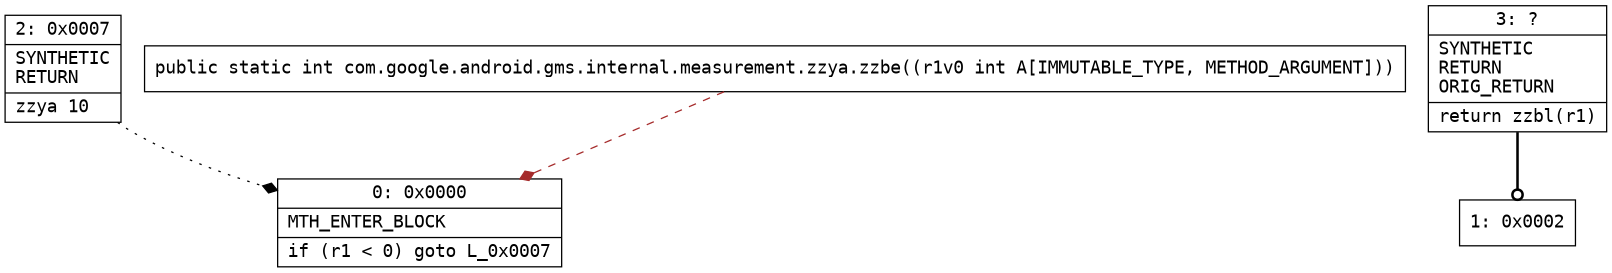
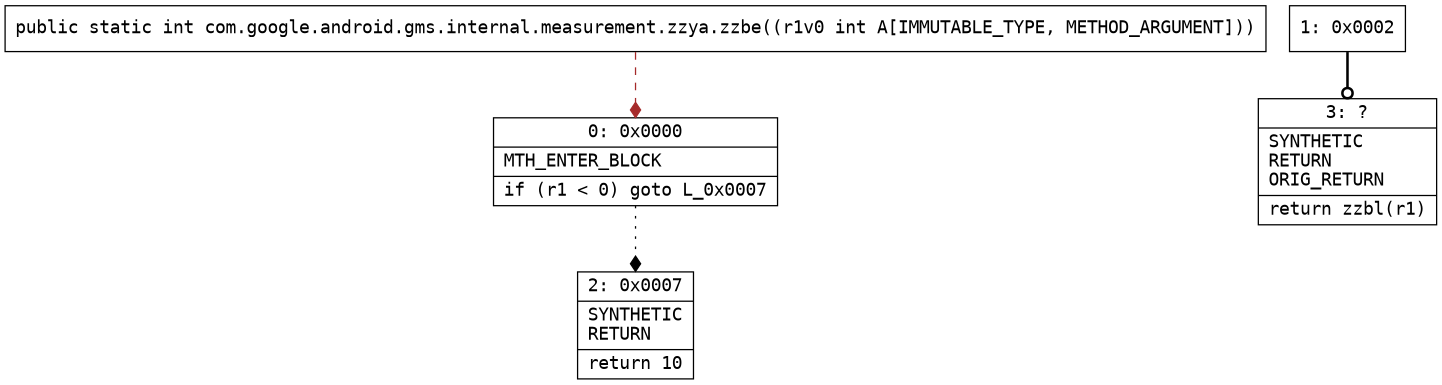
node "2: 0x0007": text "zzya 10" -> "return 10"
edge "2: 0x0007" -> "0: 0x0000": reversed
edge "3: ?" -> "1: 0x0002": reversed
